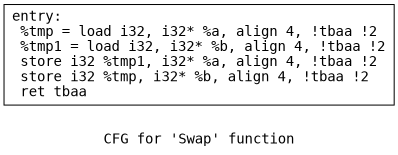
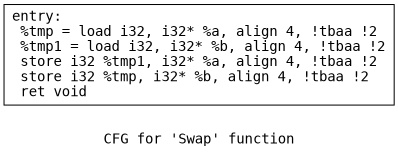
node "entry:": text "ret tbaa" -> "ret void"
